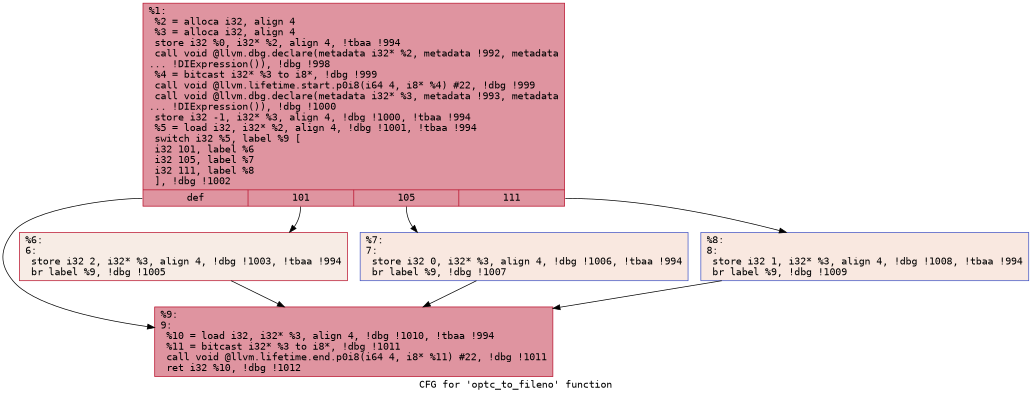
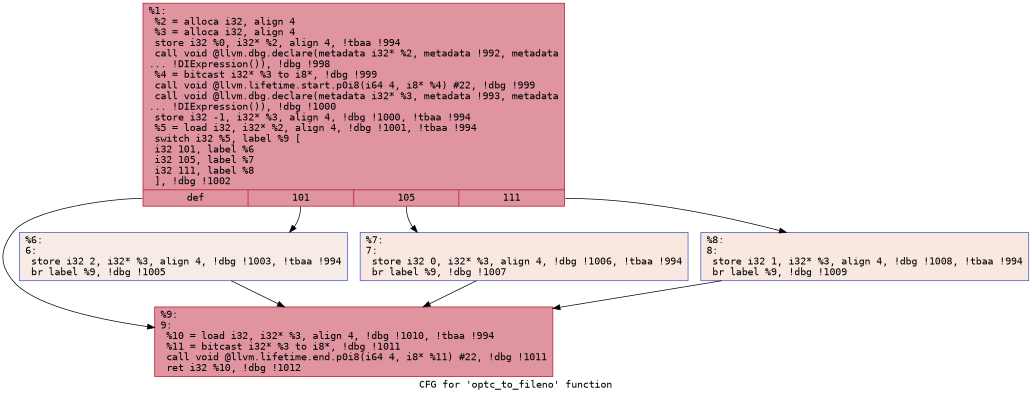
node "%6:": color #b70d28ff -> #3d50c3ff
